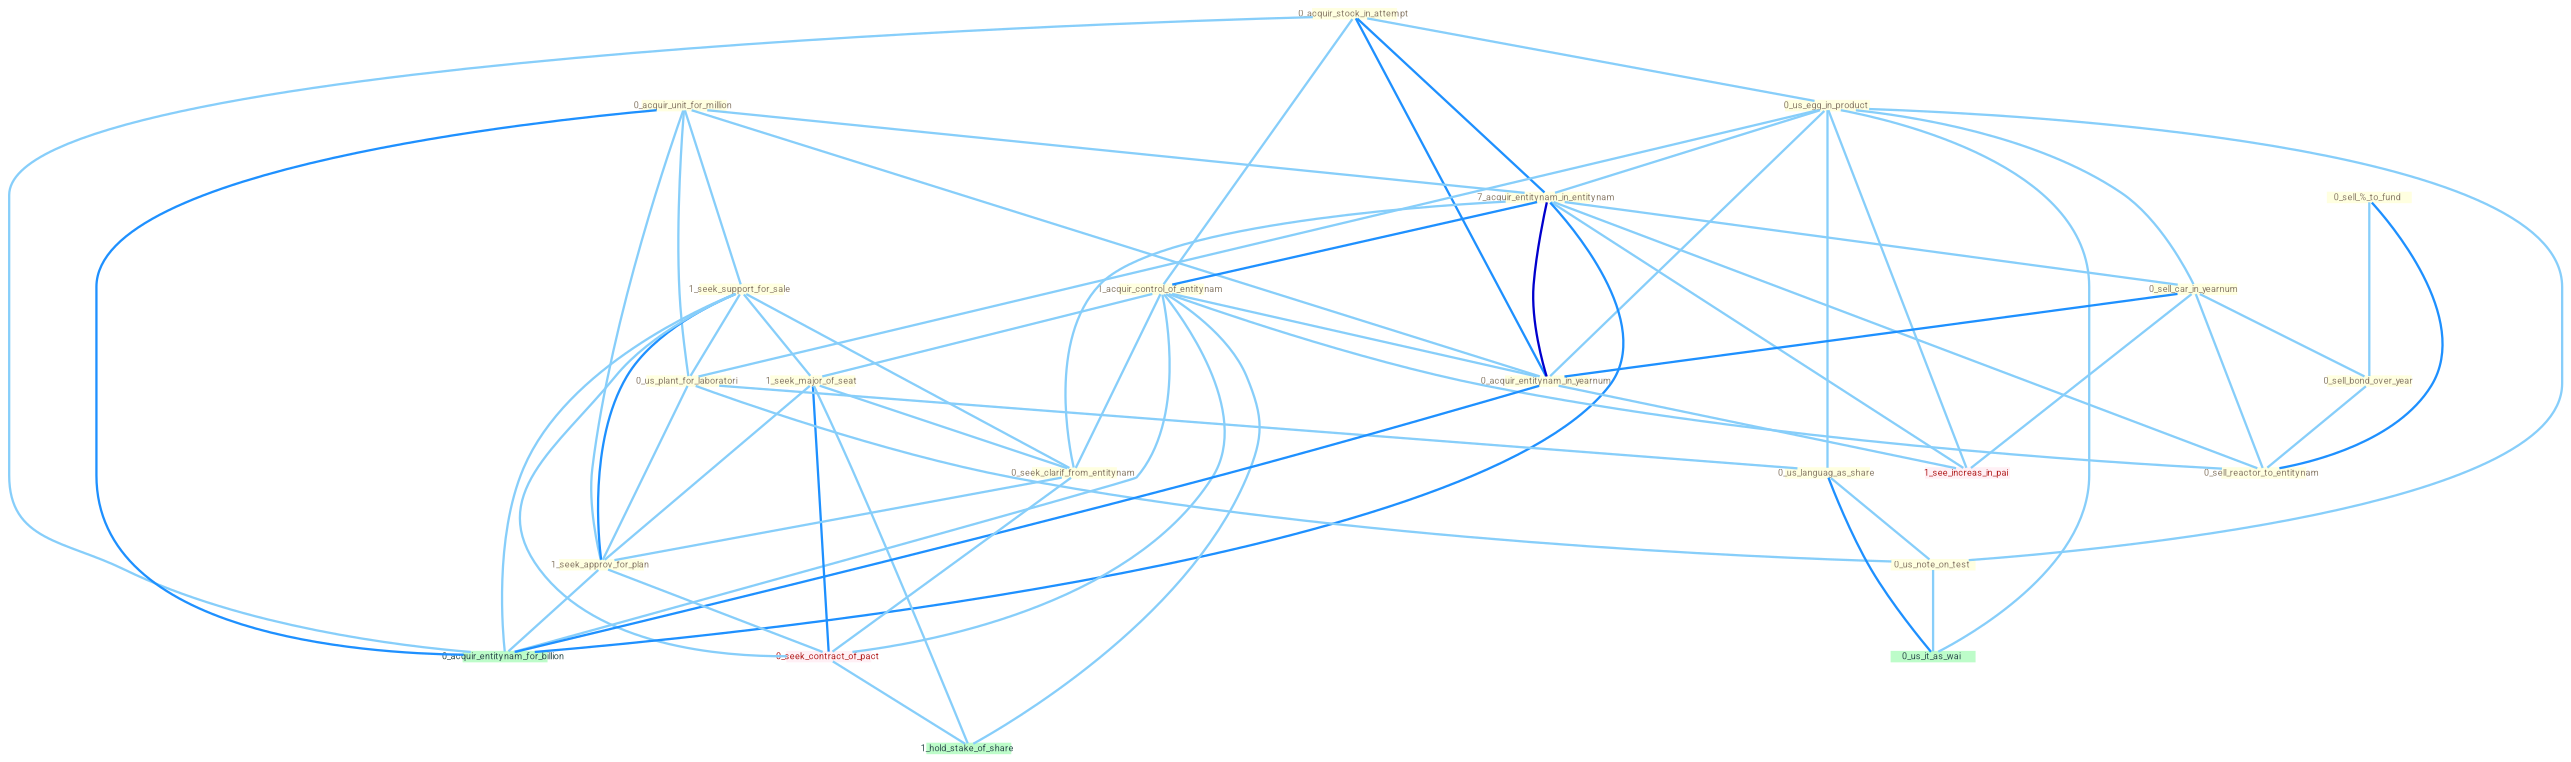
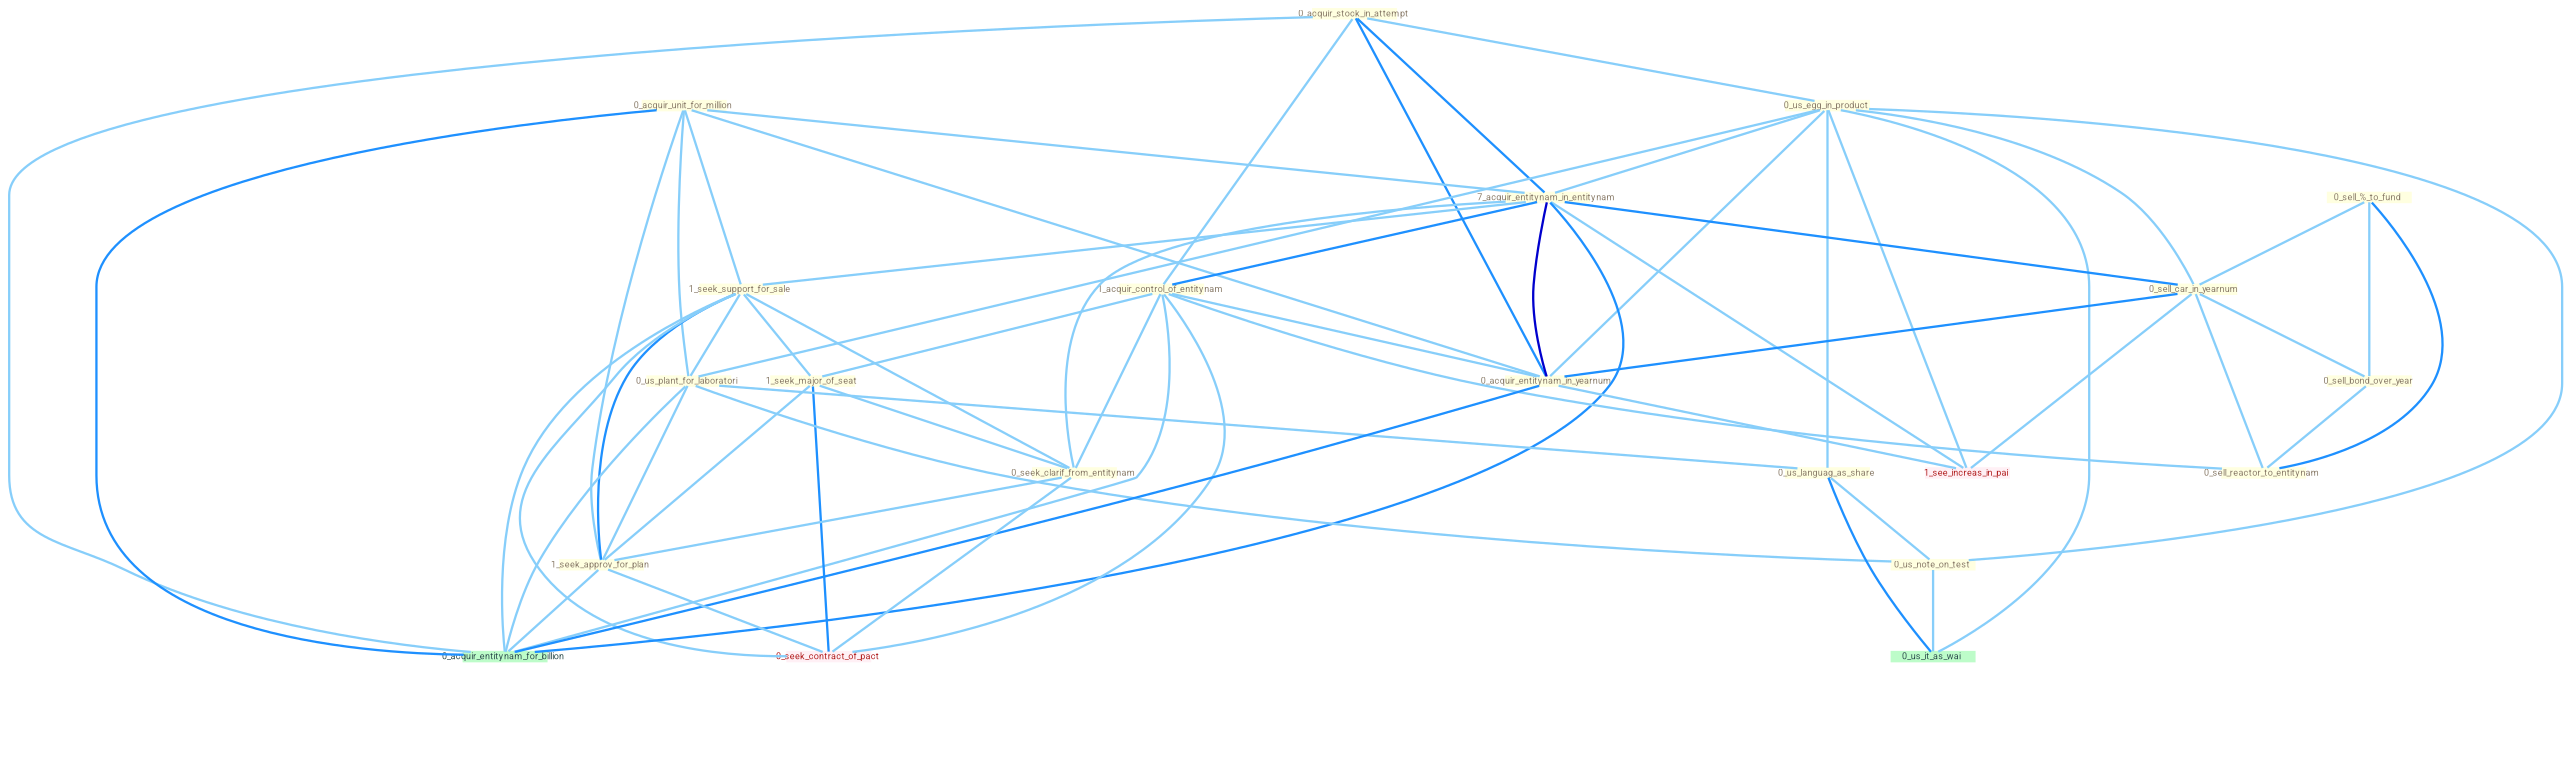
edge "7_acquir_entitynam_in_entitynam" -- "0_sell_car_in_yearnum": color #87cefa -> #1e90ff
edge "0_sell_%_to_fund" -- "0_sell_car_in_yearnum": added
edge "7_acquir_entitynam_in_entitynam" -- "0_sell_reactor_to_entitynam": now "7_acquir_entitynam_in_entitynam" -- "1_seek_support_for_sale"
edge "0_us_plant_for_laboratori" -- "0_acquir_entitynam_for_billion": added
node "1_hold_stake_of_share": removed
